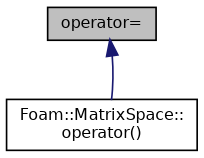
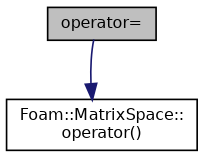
edge "Foam::MatrixSpace:: operator()" -> "operator=": reversed
